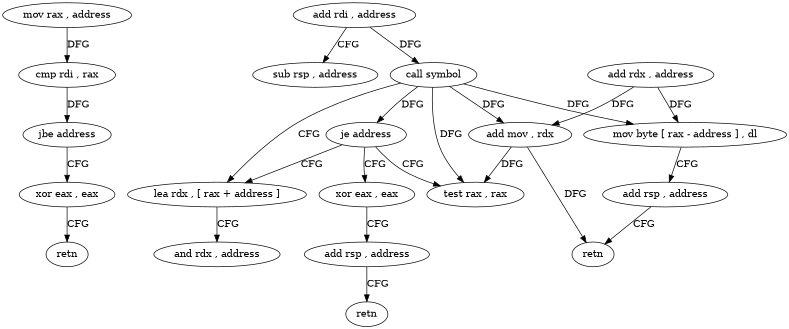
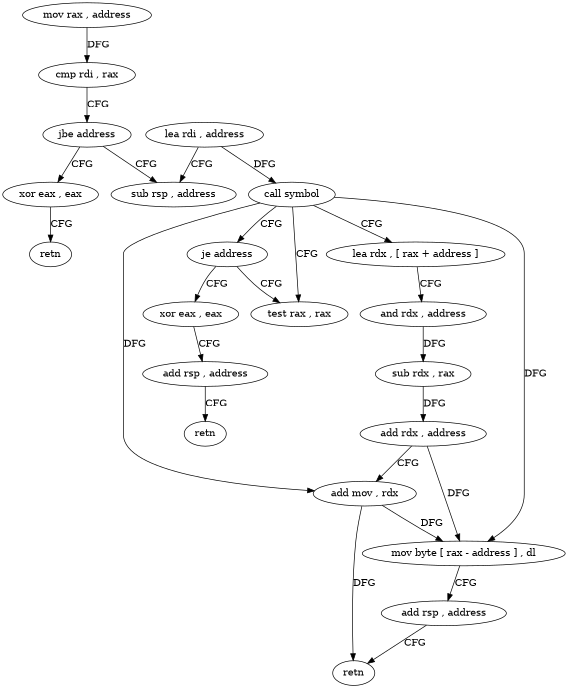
node "add rdi , address": label "add rdi , address" -> "lea rdi , address"
edge "cmp rdi , rax" -> "jbe address": label "DFG" -> "CFG"
edge "call symbol" -> "je address": label "DFG" -> "CFG"
edge "add rdx , address" -> "add mov , rdx": label "DFG" -> "CFG"
edge "call symbol" -> "test rax , rax": label "DFG" -> "CFG"
edge "jbe address" -> "sub rsp , address": added, label "CFG"
edge "add mov , rdx" -> "test rax , rax": now "add mov , rdx" -> "mov byte [ rax - address ] , dl"
edge "je address" -> "lea rdx , [ rax + address ]": removed, label "CFG"
node "sub rdx , rax": added
